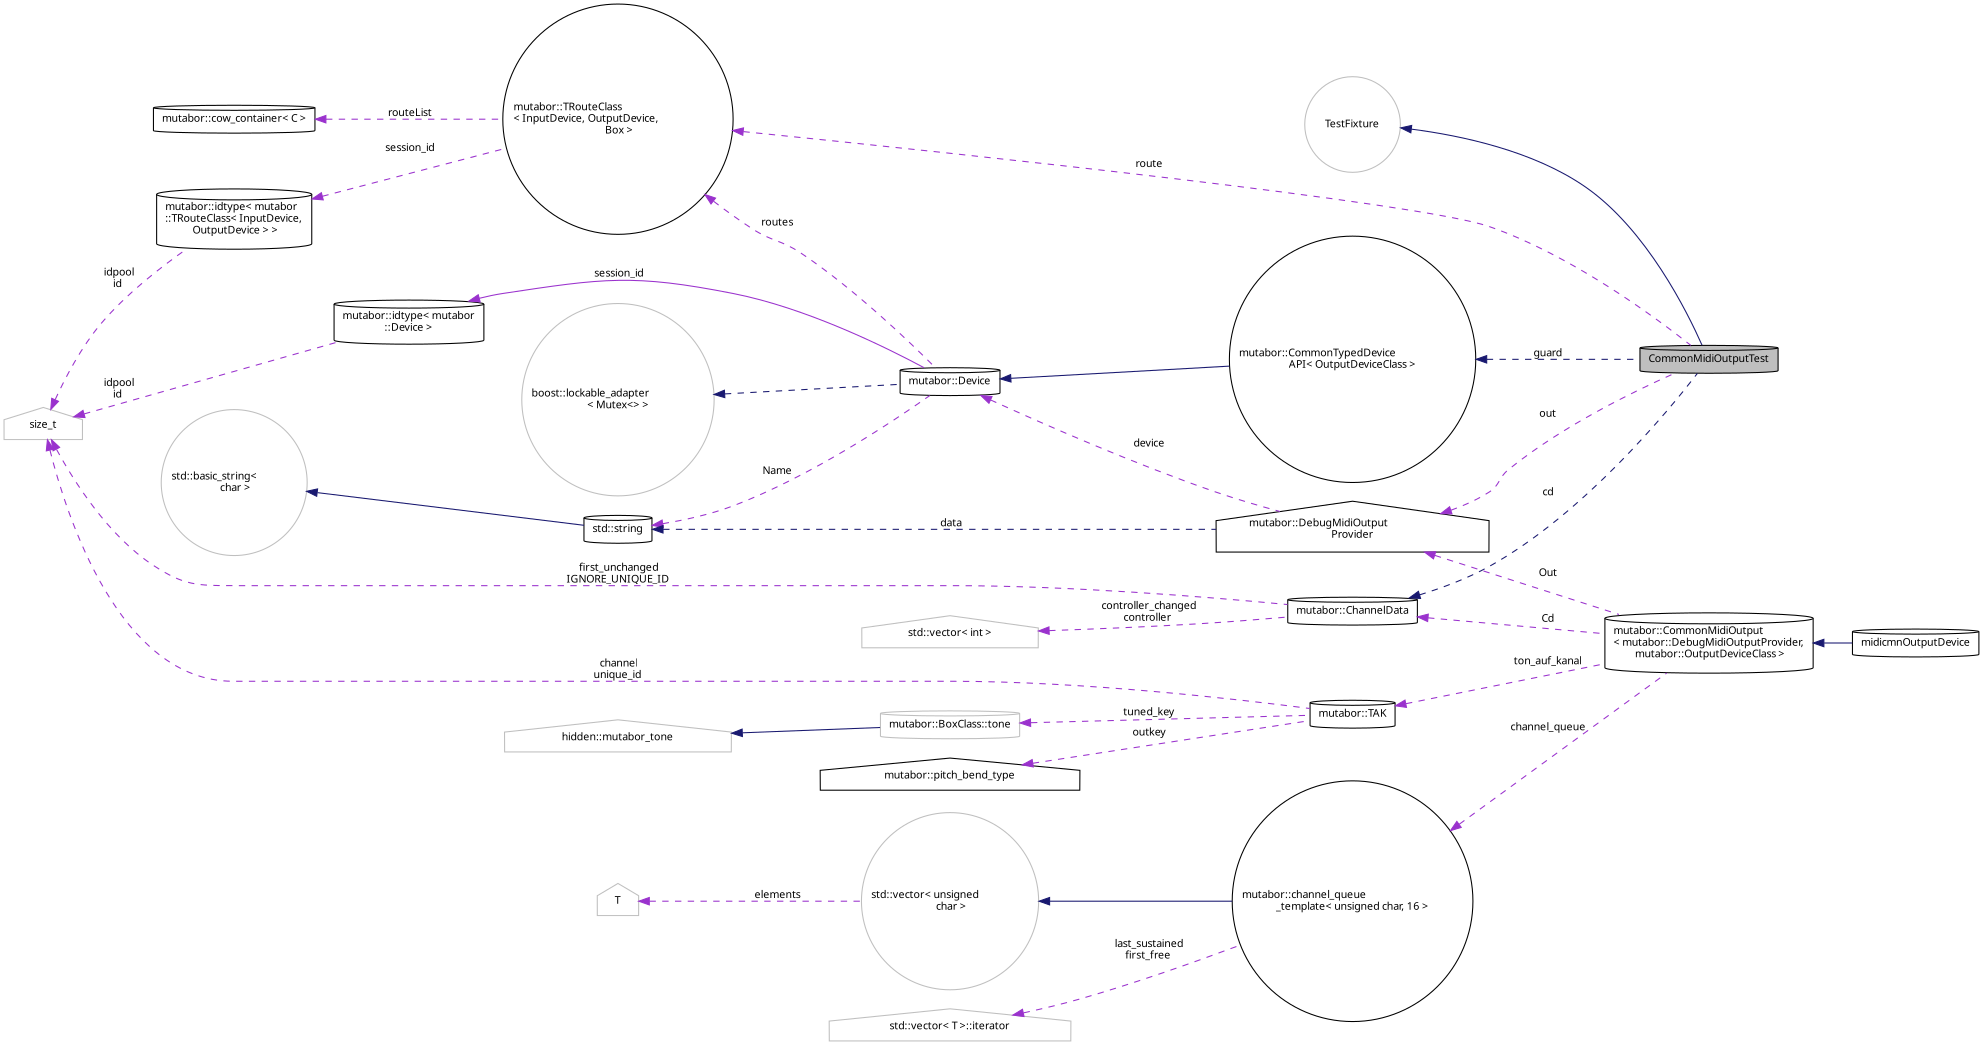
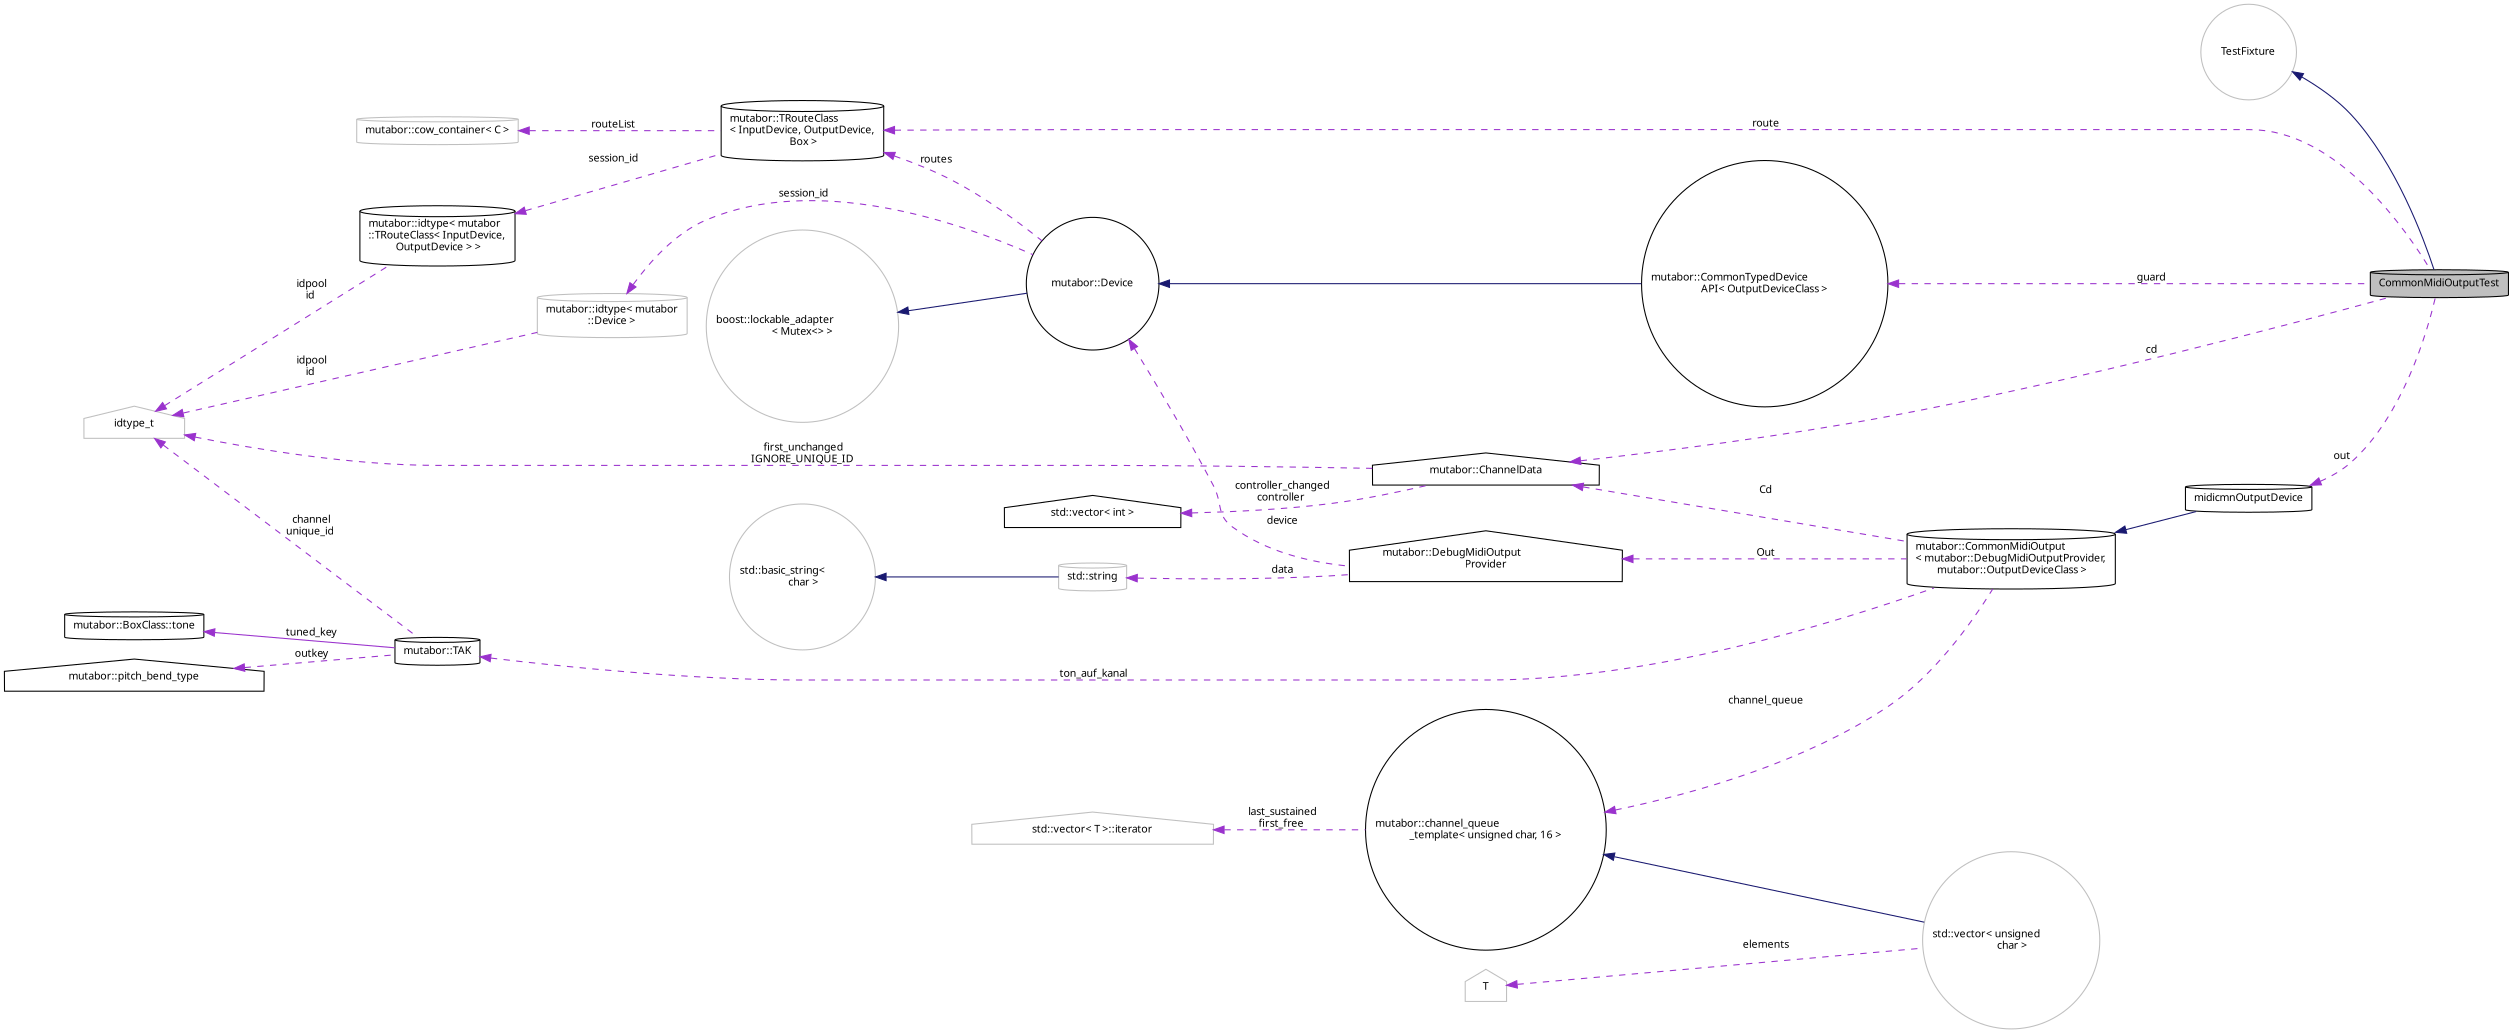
node "mutabor::cow_container< C >": color black -> grey75
node "mutabor::TRouteClass < InputDevice, OutputDevice, Box >": shape circle -> cylinder
edge "mutabor::Device" -> "mutabor::idtype< mutabor ::Device >": style solid -> dashed
node "mutabor::idtype< mutabor ::Device >": color black -> grey75
edge "CommonMidiOutputTest" -> "mutabor::CommonTypedDevice API< OutputDeviceClass >": color midnightblue -> darkorchid3
node "mutabor::Device": shape cylinder -> circle
edge "mutabor::Device" -> "boost::lockable_adapter < Mutex<> >": style dashed -> solid
node "size_t": label "size_t" -> "idtype_t"
edge "CommonMidiOutputTest" -> "mutabor::DebugMidiOutput Provider": now "CommonMidiOutputTest" -> "midicmnOutputDevice"
edge "mutabor::Device" -> "std::string": removed, label "Name"
edge "CommonMidiOutputTest" -> "mutabor::ChannelData": color midnightblue -> darkorchid3
node "std::string": color black -> grey75
edge "mutabor::DebugMidiOutput Provider" -> "std::string": color midnightblue -> darkorchid3
node "mutabor::ChannelData": shape cylinder -> house
node "std::vector< int >": color grey75 -> black
edge "mutabor::TAK" -> "mutabor::BoxClass::tone": style dashed -> solid
node "mutabor::BoxClass::tone": color grey75 -> black
node "hidden::mutabor_tone": removed
edge "mutabor::channel_queue _template< unsigned char, 16 >" -> "std::vector< unsigned char >": reversed
